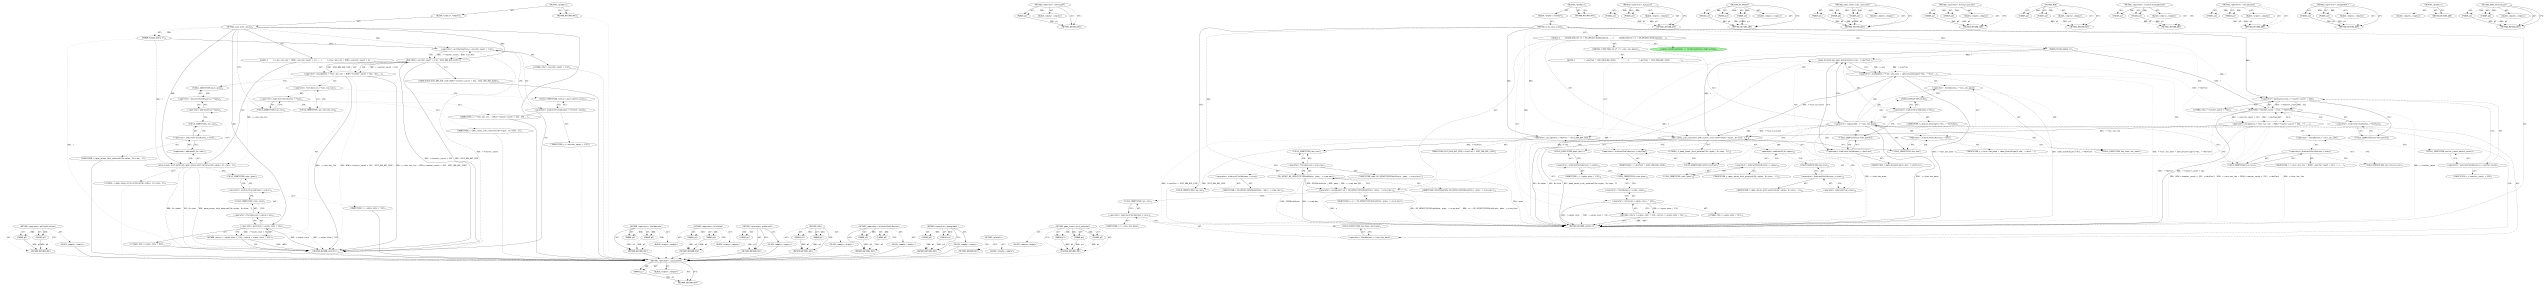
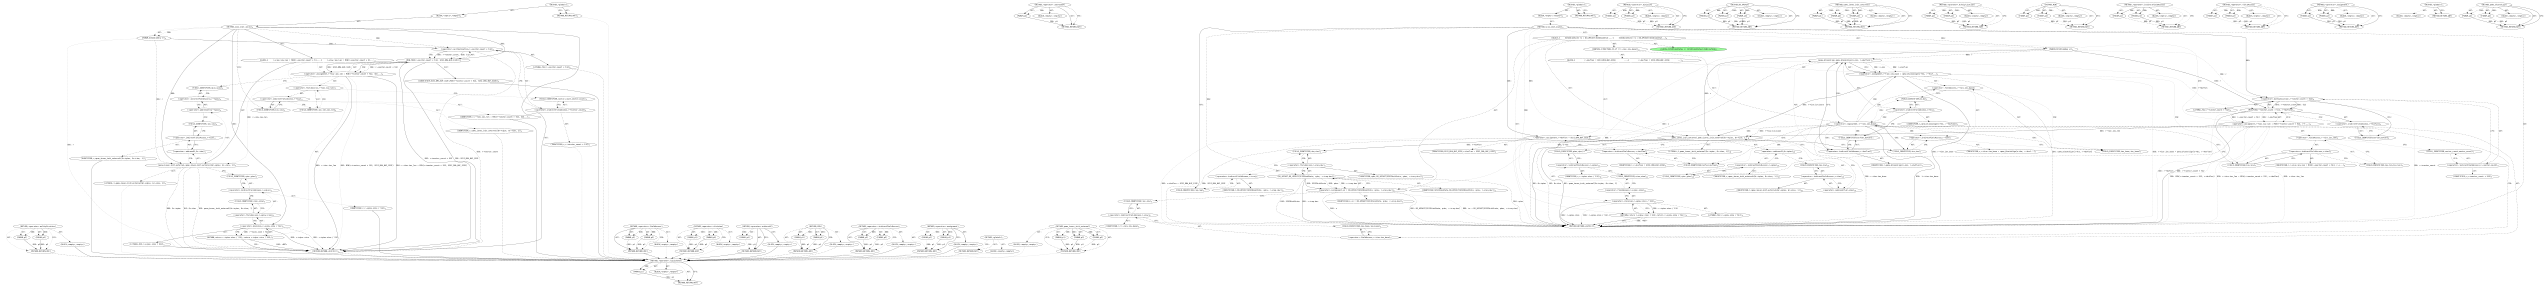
edge "(FIELD_IDENTIFIER,req,req)" -> "(<operator>.indirectFieldAccess,r->req)": added, label "CFG:"
